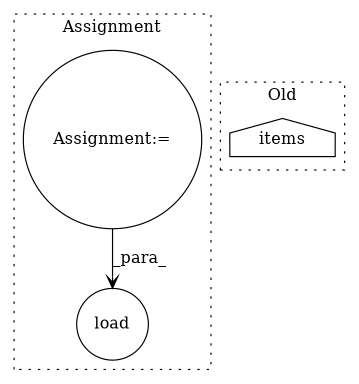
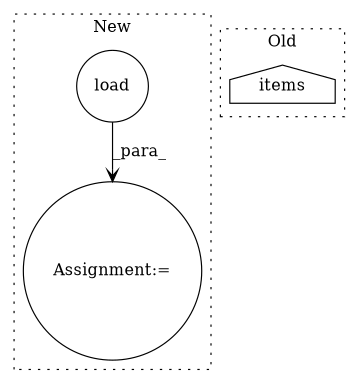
cluster "Assignment": label "Assignment" -> "New"
edge "Assignment:=" -> "load": reversed
